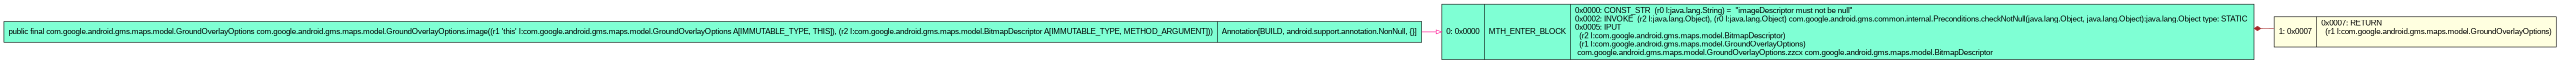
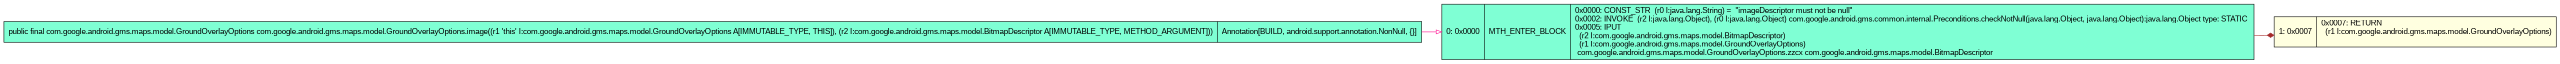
edge "1: 0x0007" -> "0: 0x0000": reversed
